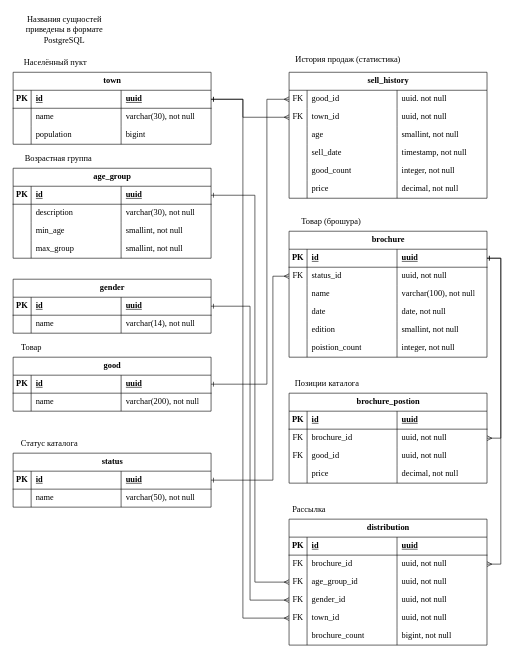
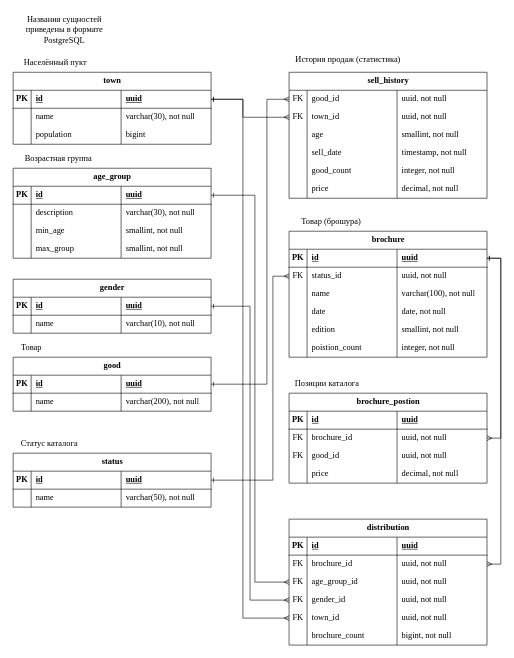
node "varchar(14), not null": label "varchar(14), not null" -> "varchar(10), not null"
node "Рассылка": removed
